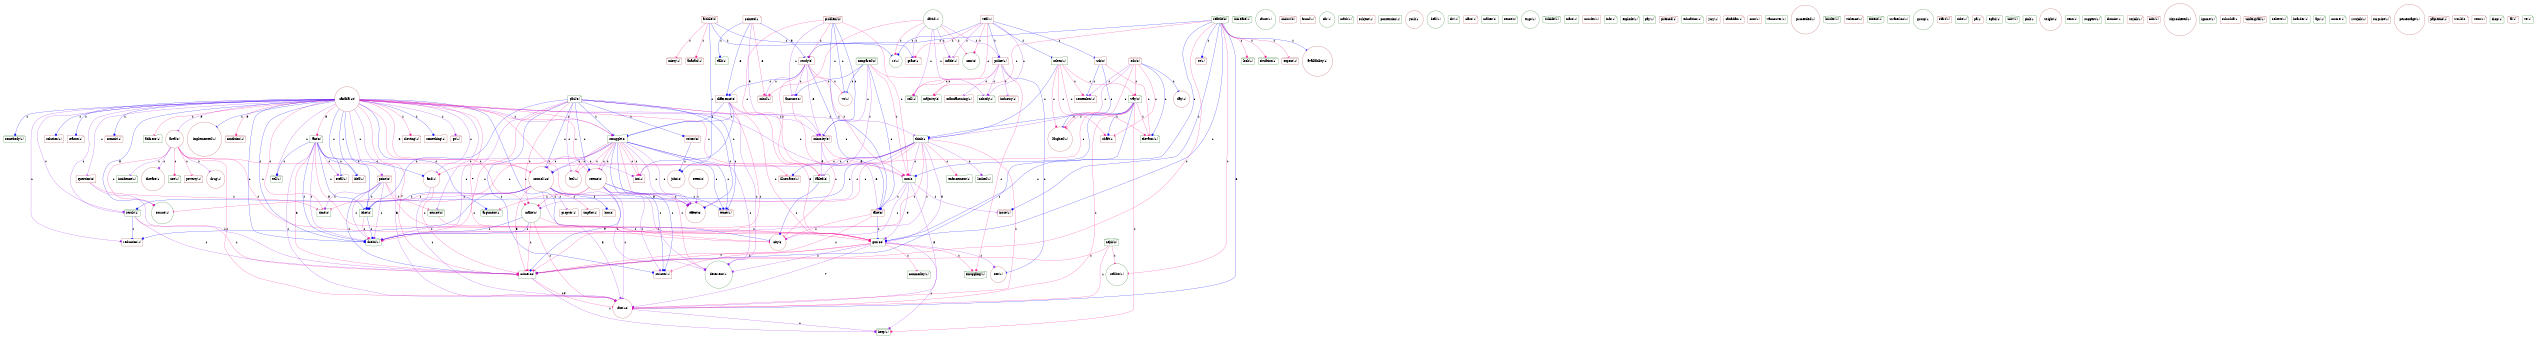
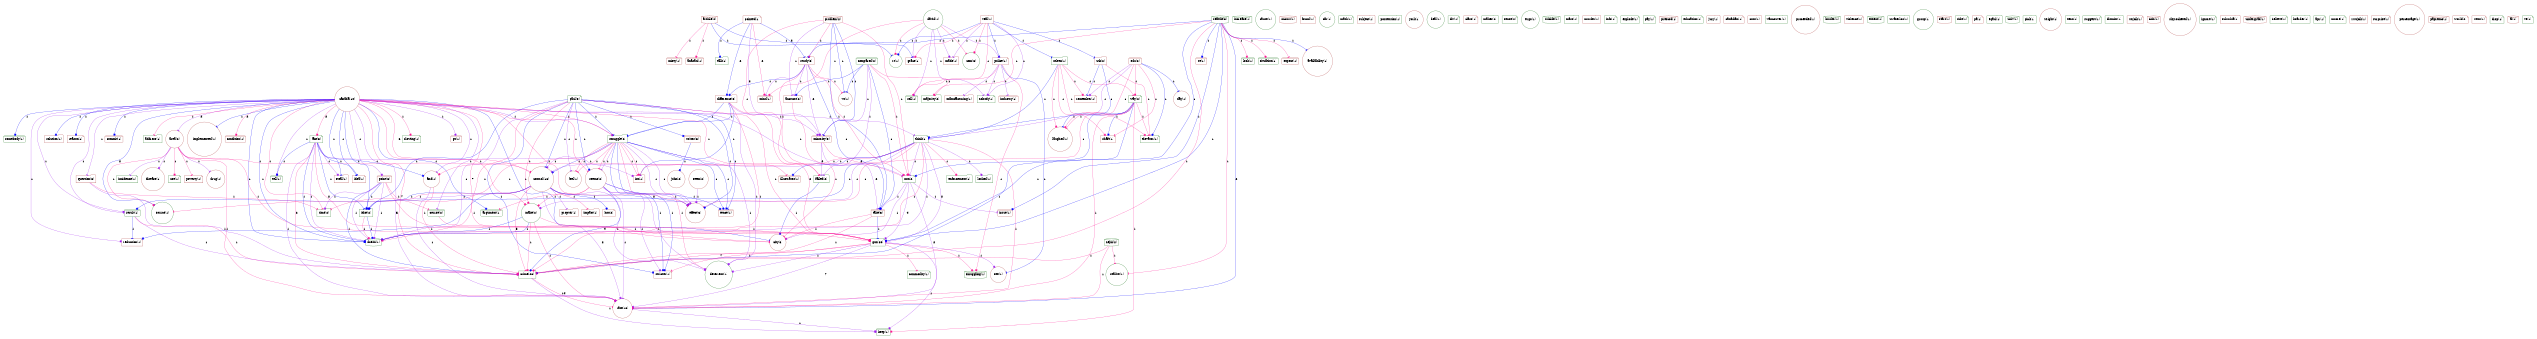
node "occurs(0)": label "occurs(0)" -> "occurs(1)"
edge "article(2)" -> "john(2)": removed, label "1"
node "slowing(1)": color brown -> darkgreen
node "something(1)": removed
